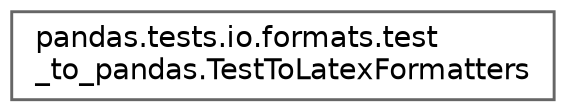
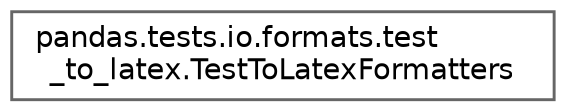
node "pandas.tests.io.formats.test _to_pandas.TestToLatexFormatters": label "pandas.tests.io.formats.test _to_pandas.TestToLatexFormatters" -> "pandas.tests.io.formats.test _to_latex.TestToLatexFormatters"
